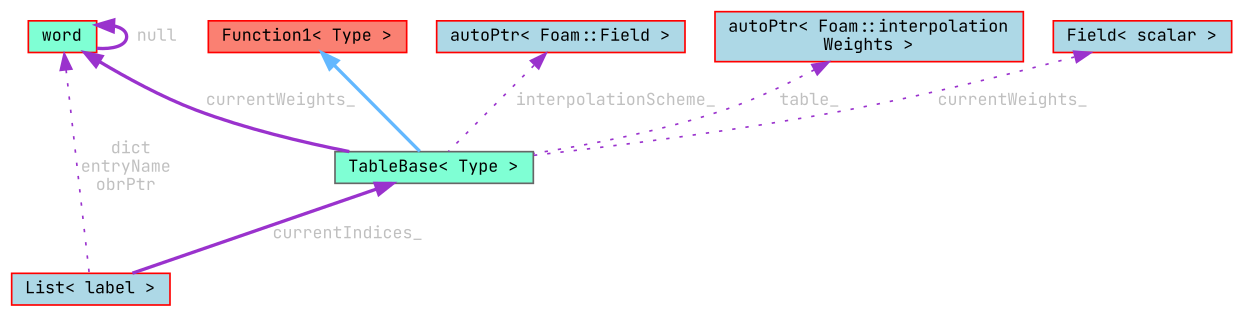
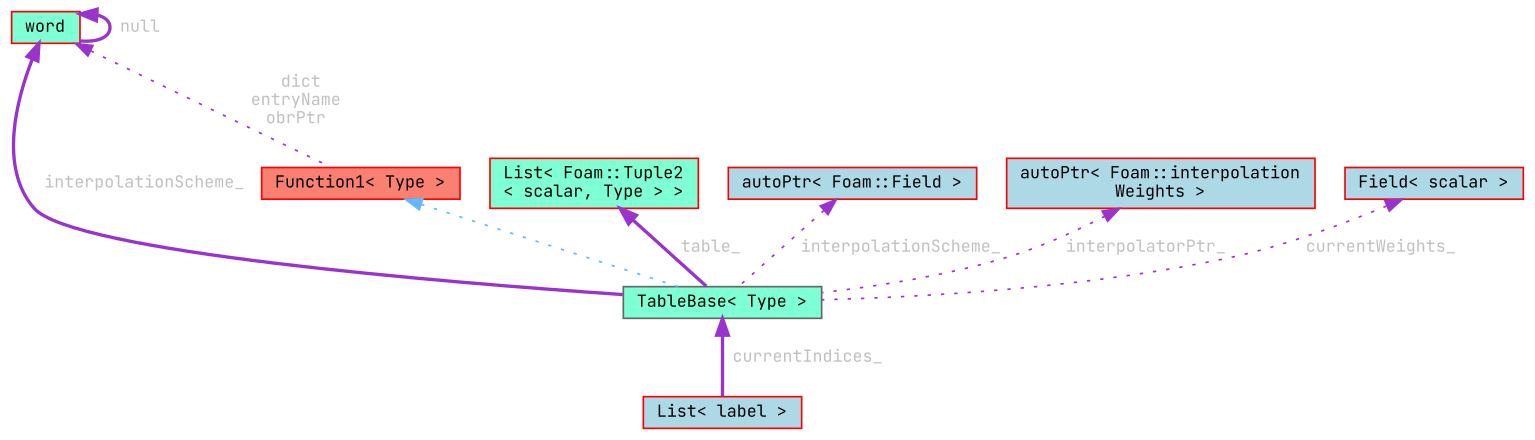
edge "TableBase< Type >" -> "word": label " currentWeights_" -> " interpolationScheme_"
edge "TableBase< Type >" -> "autoPtr< Foam::interpolation Weights >": label " table_" -> " interpolatorPtr_"
edge "TableBase< Type >" -> "Function1< Type >": style bold -> dotted
edge "List< label >" -> "word": now "Function1< Type >" -> "word"
node "List< Foam::Tuple2 < scalar, Type > >": added
